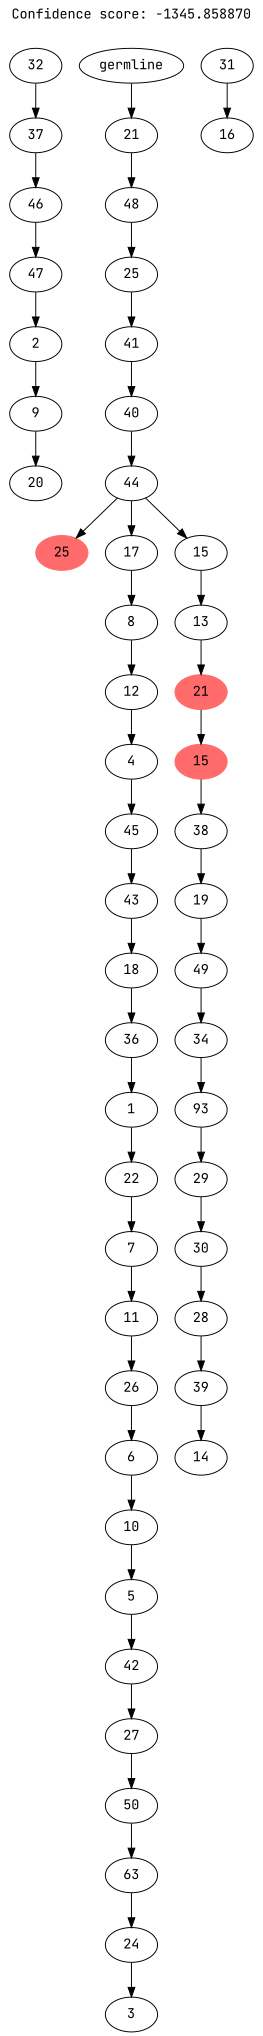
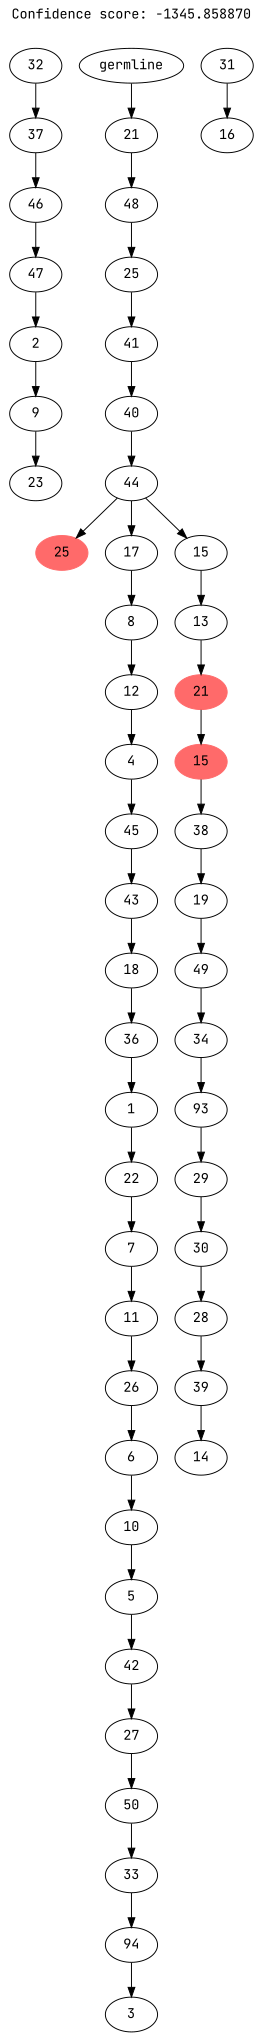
node "20": label "20" -> "23"
node "63": label "63" -> "33"
node "24": label "24" -> "94"
